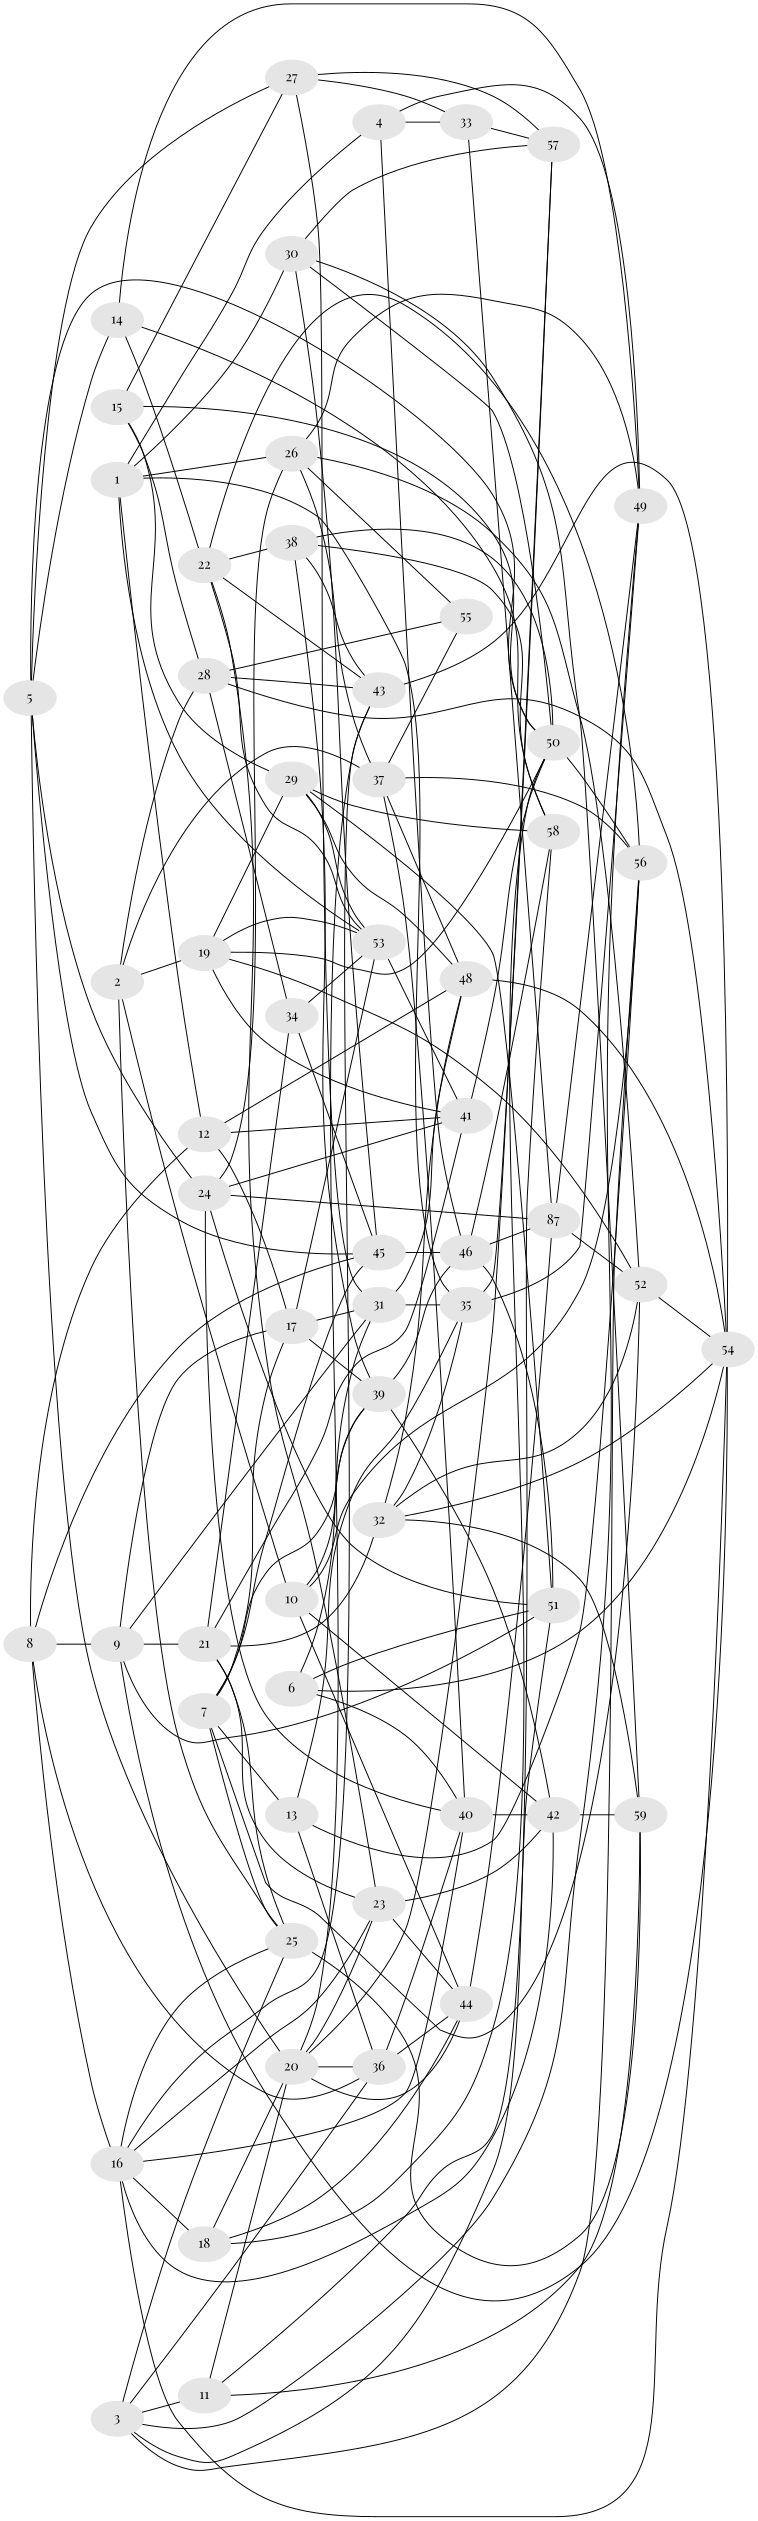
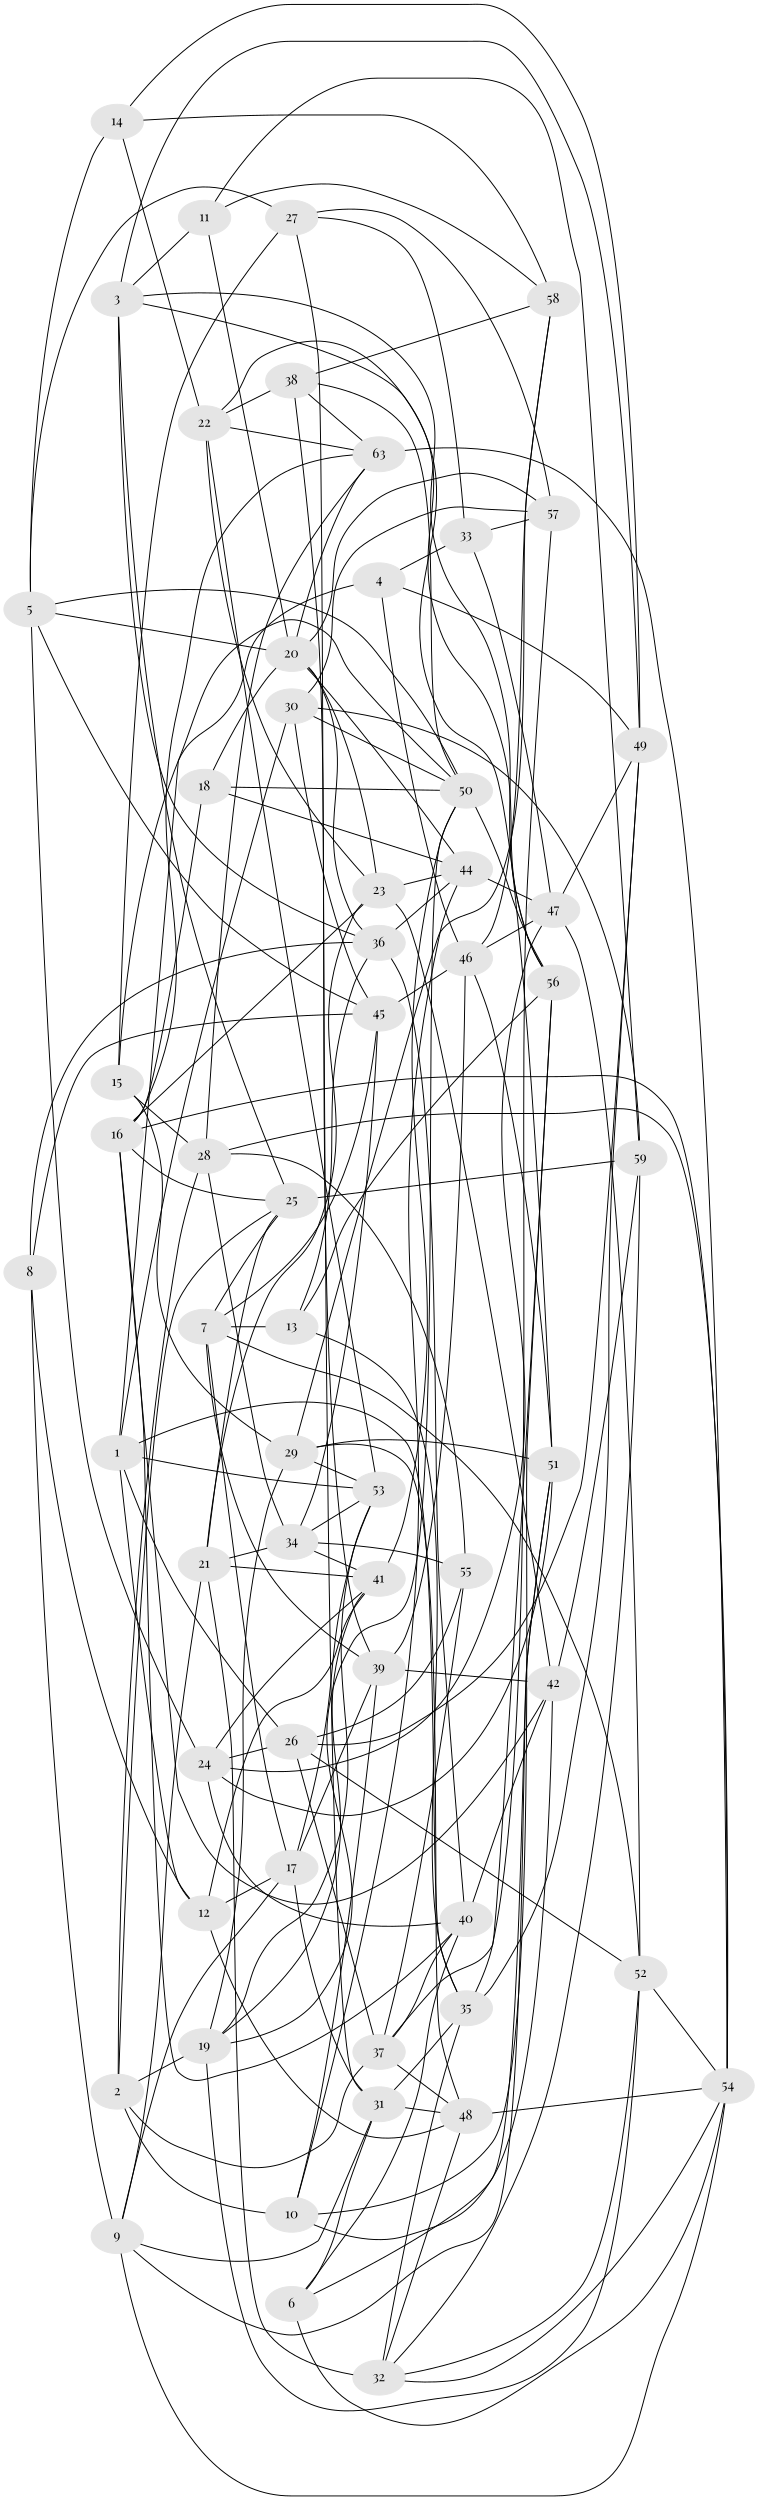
node "43": label "43" -> "63"
edge "53" -- "41": now "34" -- "41"
node "87": label "87" -> "47"
edge "34" -- "55": added
edge "8" -- "16": removed
